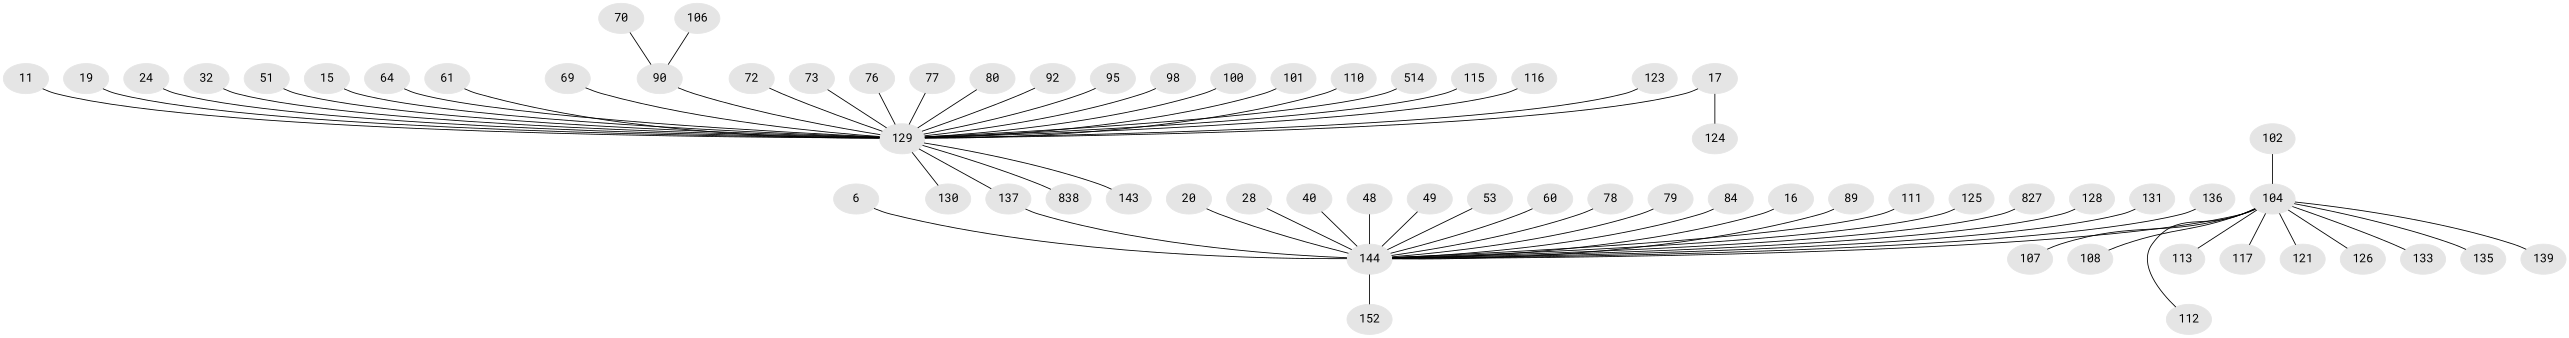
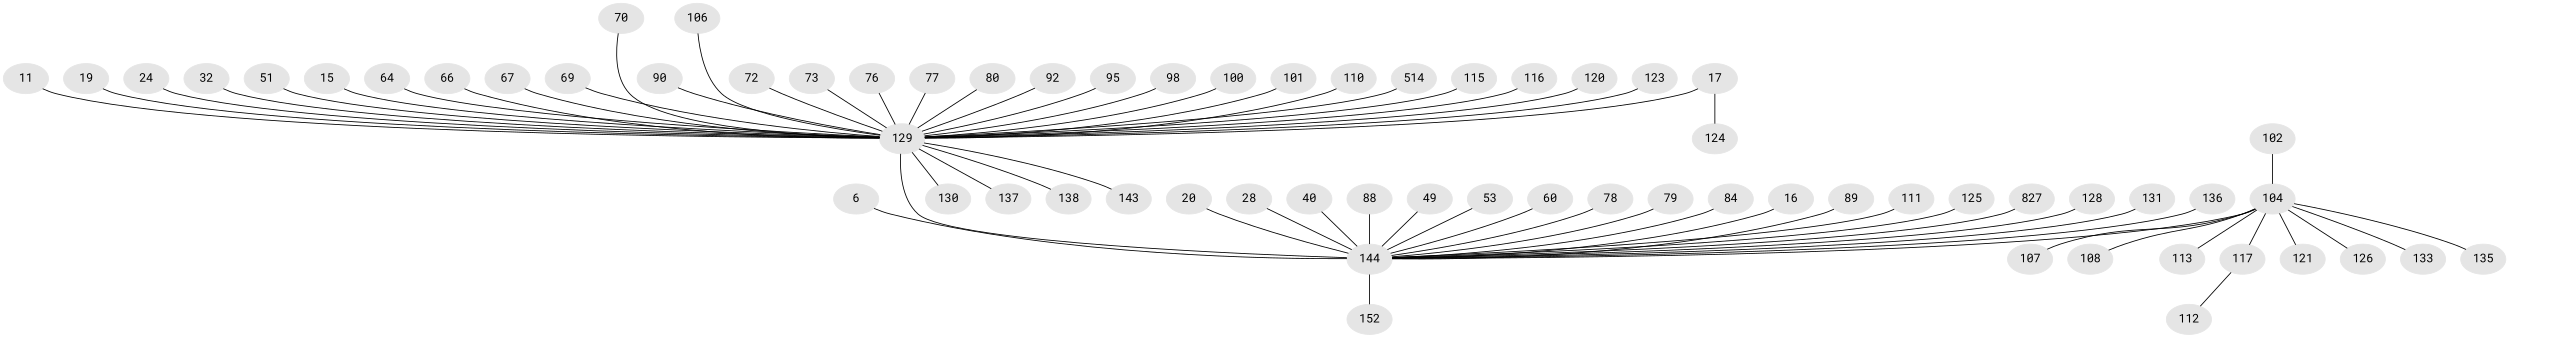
edge "70" -- "90": now "70" -- "129"
edge "106" -- "90": now "106" -- "129"
node "61": label "61" -> "66"
node "67": added
node "120": added
node "838": label "838" -> "138"
node "48": label "48" -> "88"
edge "104" -- "112": now "117" -- "112"
edge "137" -- "144": now "129" -- "144"
node "139": removed
